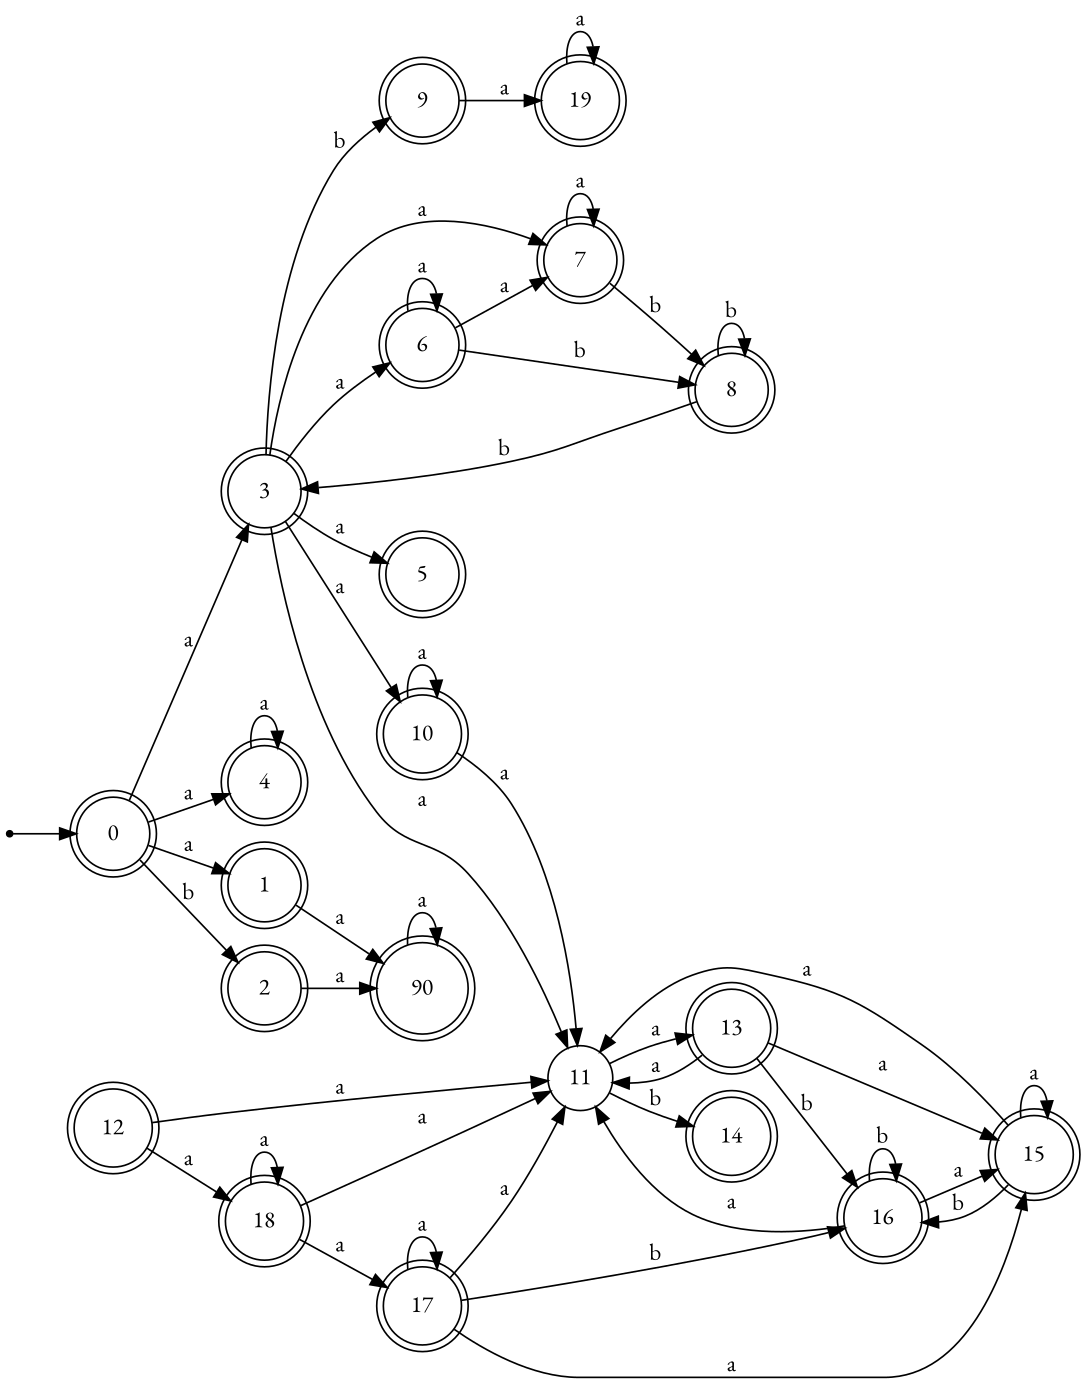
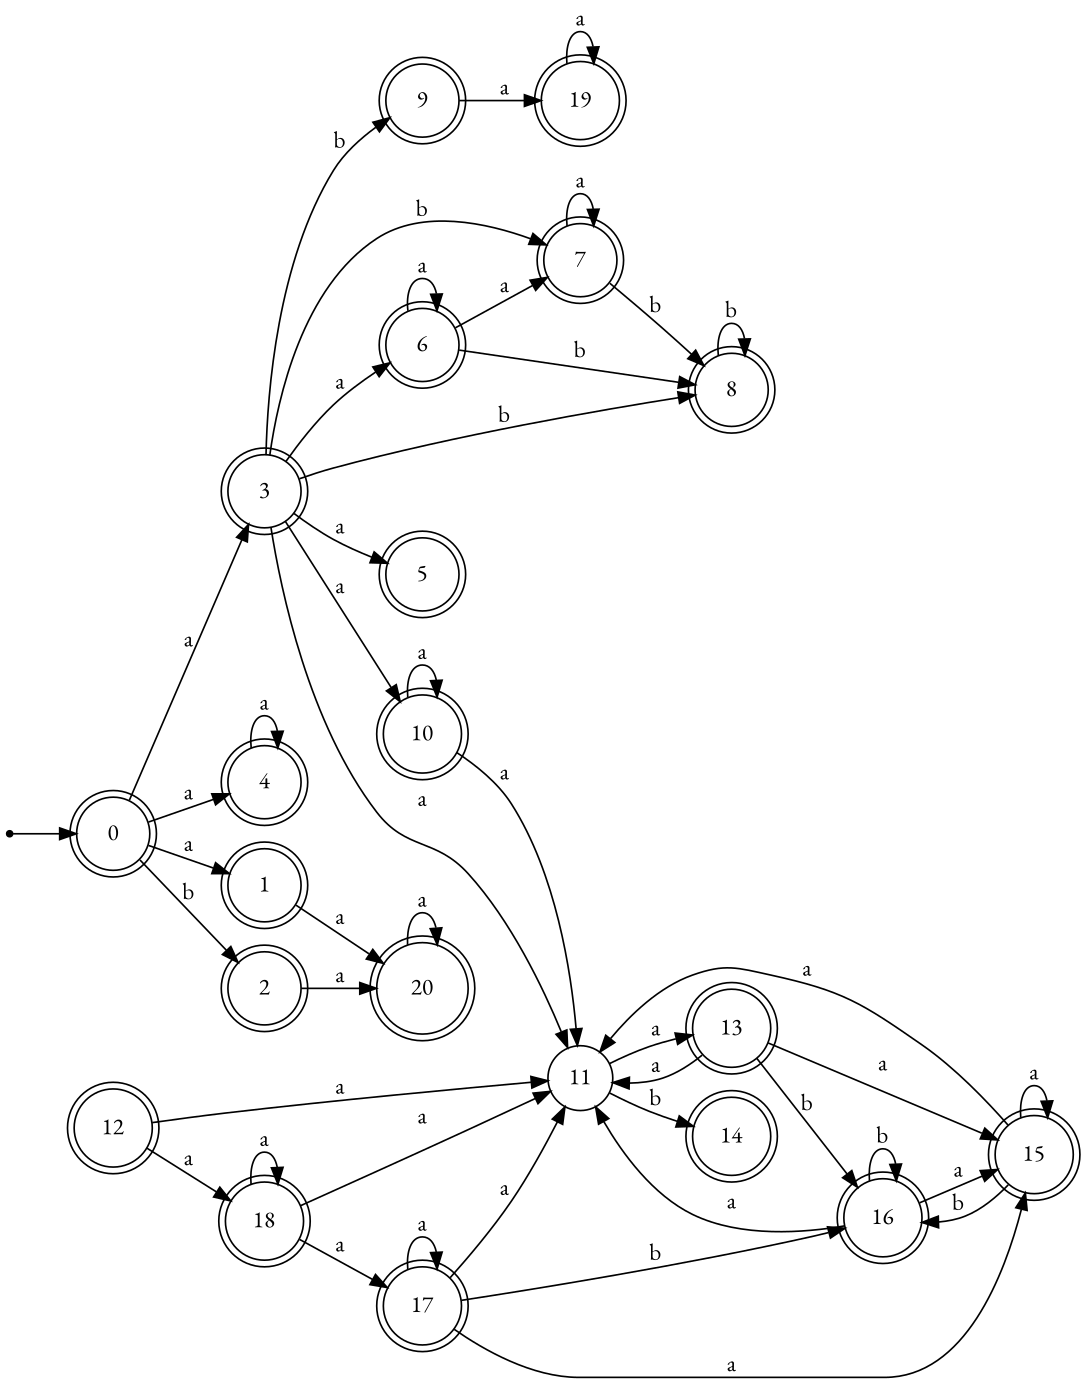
edge "3" -> "7": label "a" -> "b"
edge "8" -> "3": reversed
node "90": label "90" -> "20"
